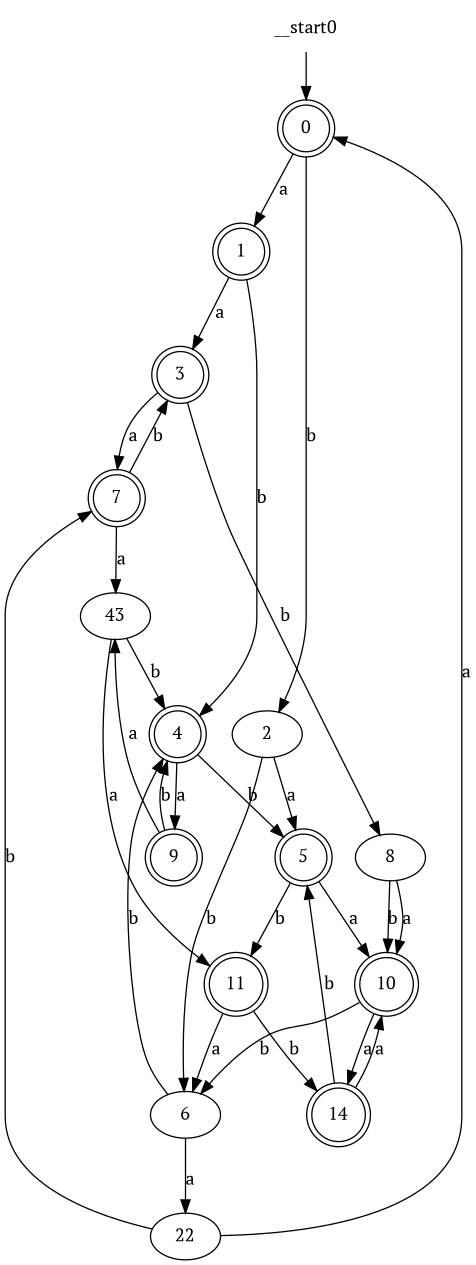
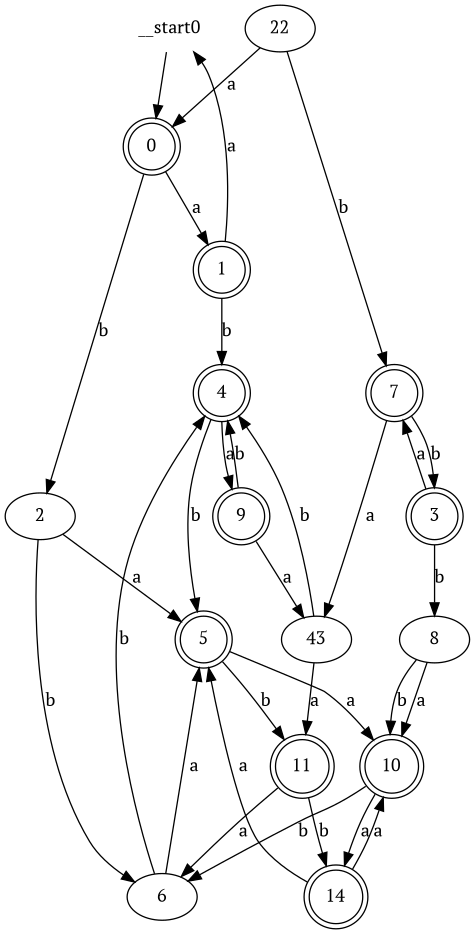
edge "1" -> "3": now "1" -> "__start0"
edge "14" -> "5": label "b" -> "a"
edge "6" -> "22": now "6" -> "5"
